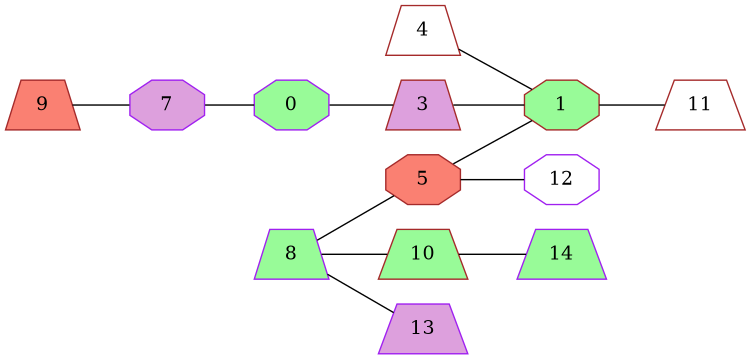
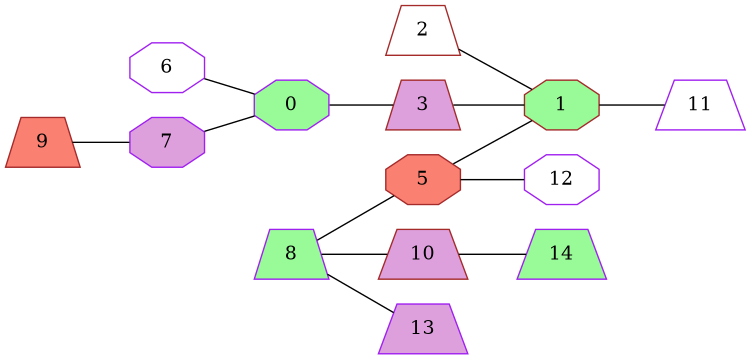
node "4": label "4" -> "2"
node "6": added
node "11": color brown -> purple
node "10": fillcolor palegreen -> plum
